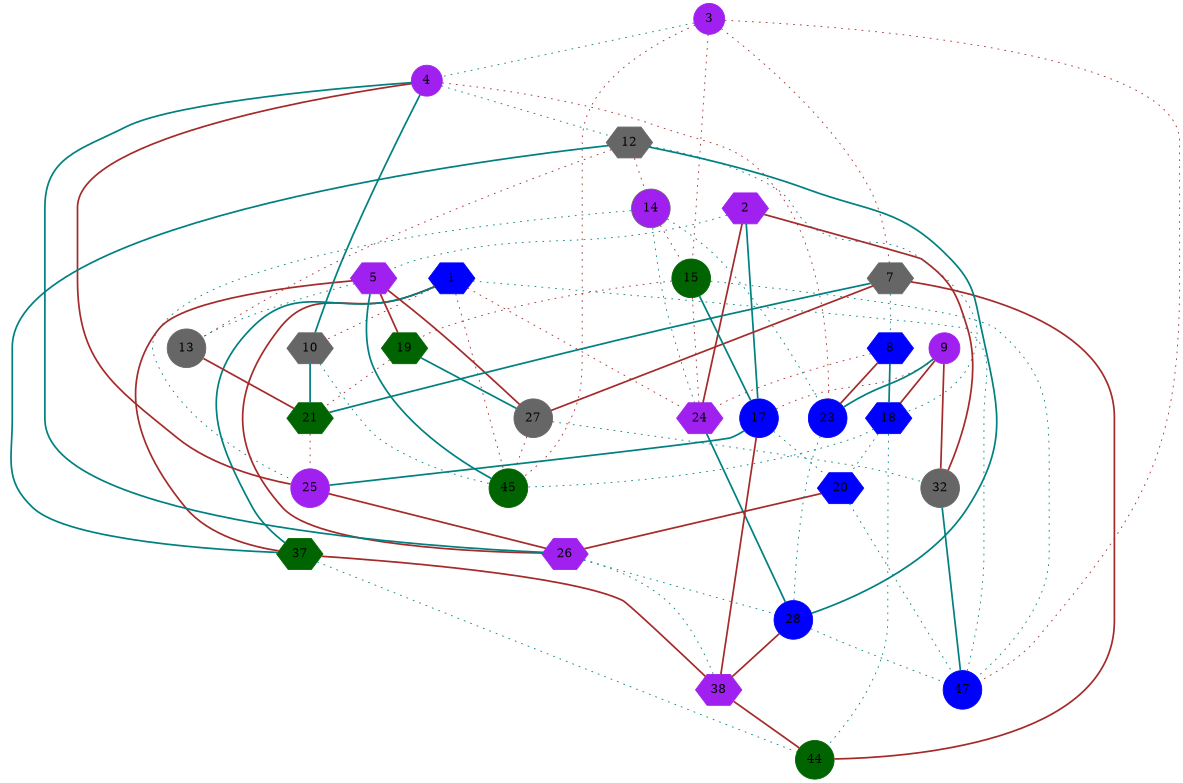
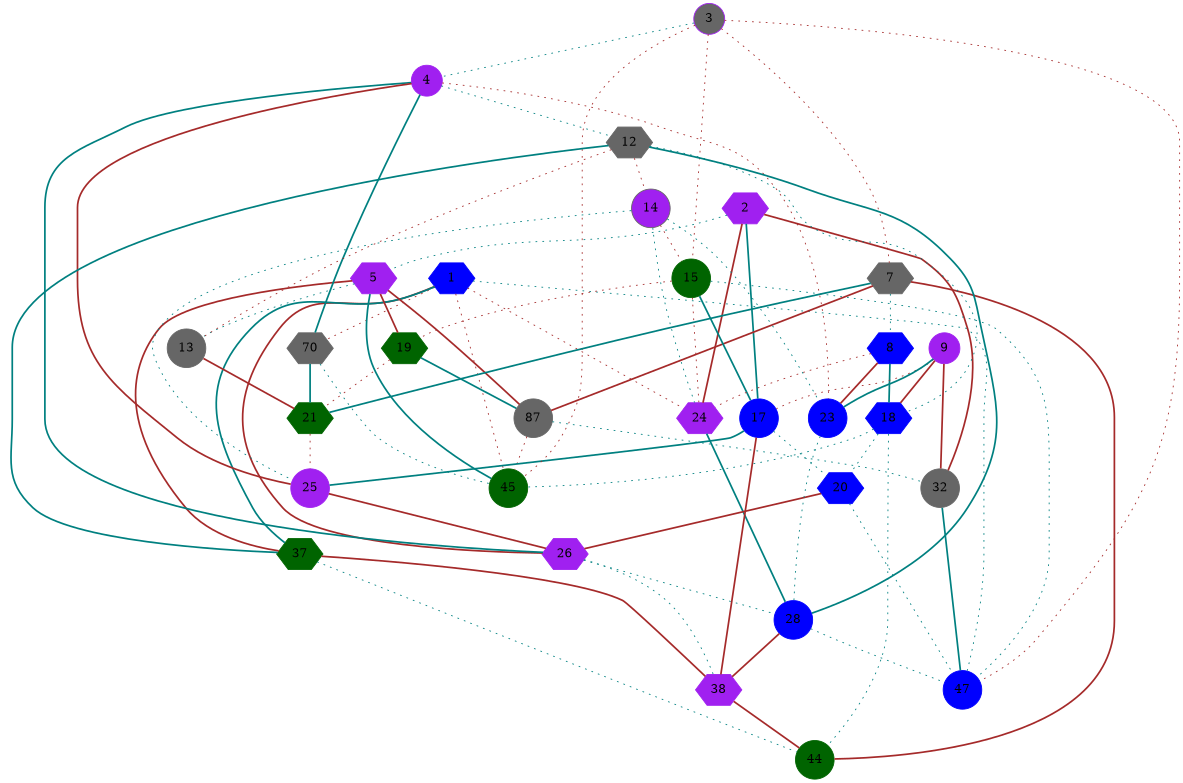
node "3": fillcolor purple -> gray40
node "10": label "10" -> "70"
node "27": label "27" -> "87"
